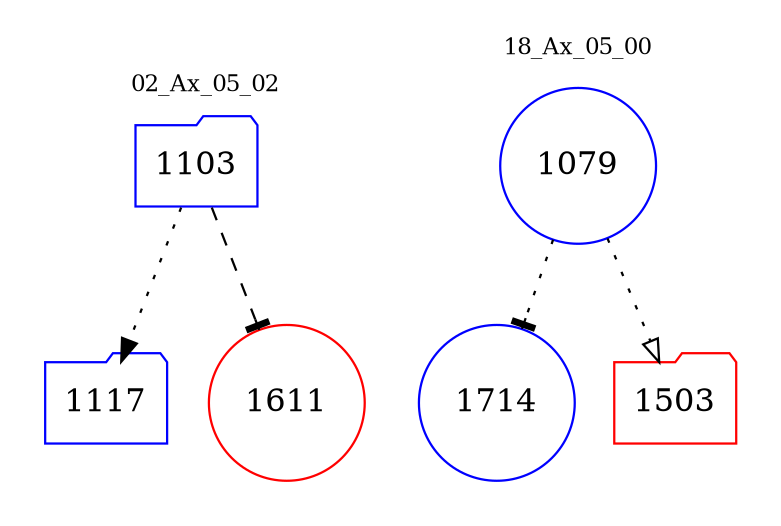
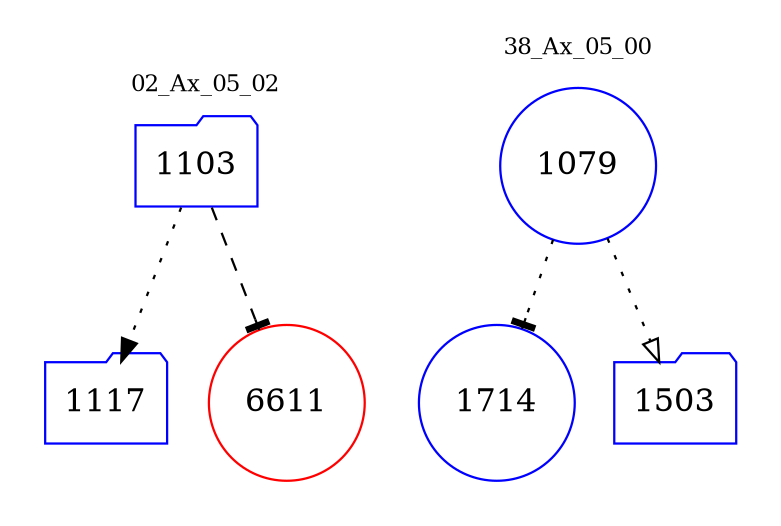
cluster "18_Ax_05_00": label "18_Ax_05_00" -> "38_Ax_05_00"
node "1611": label "1611" -> "6611"
node "1503": color red -> blue
